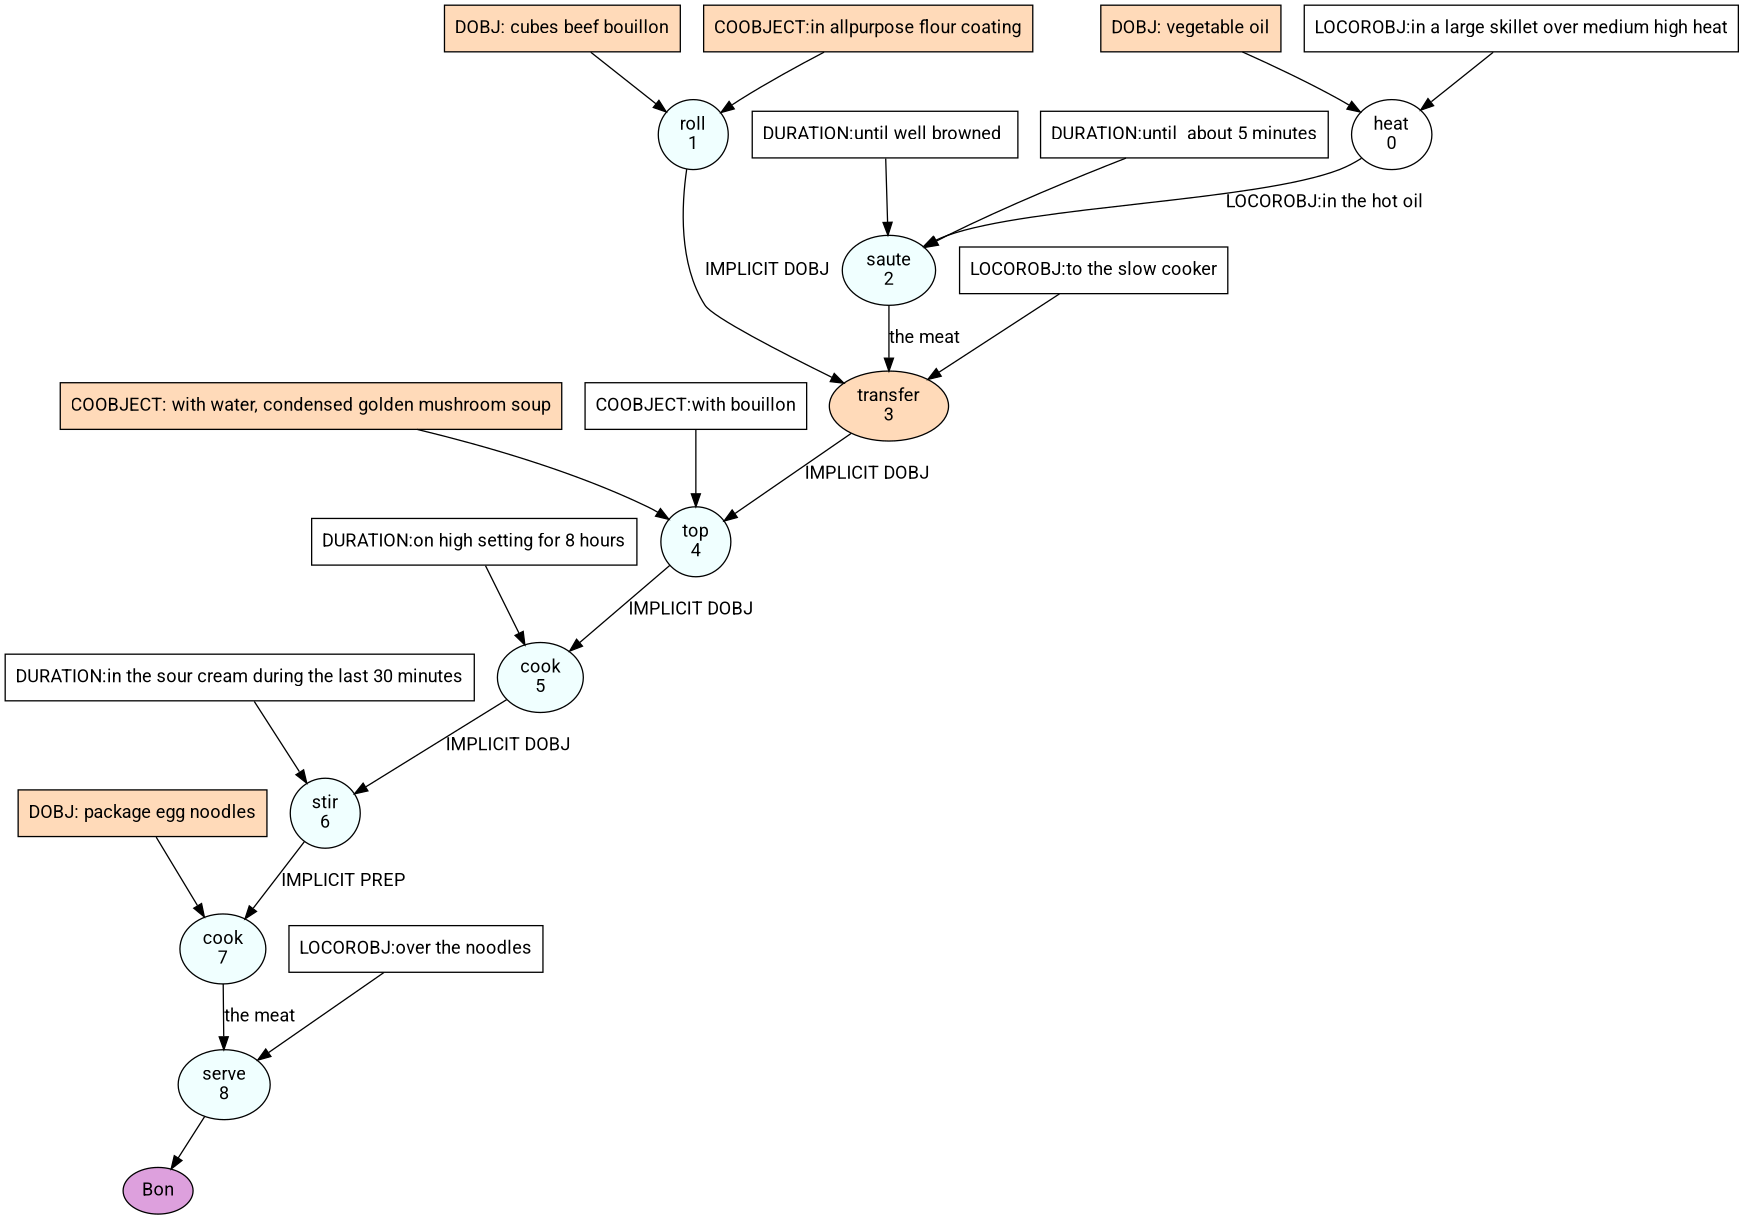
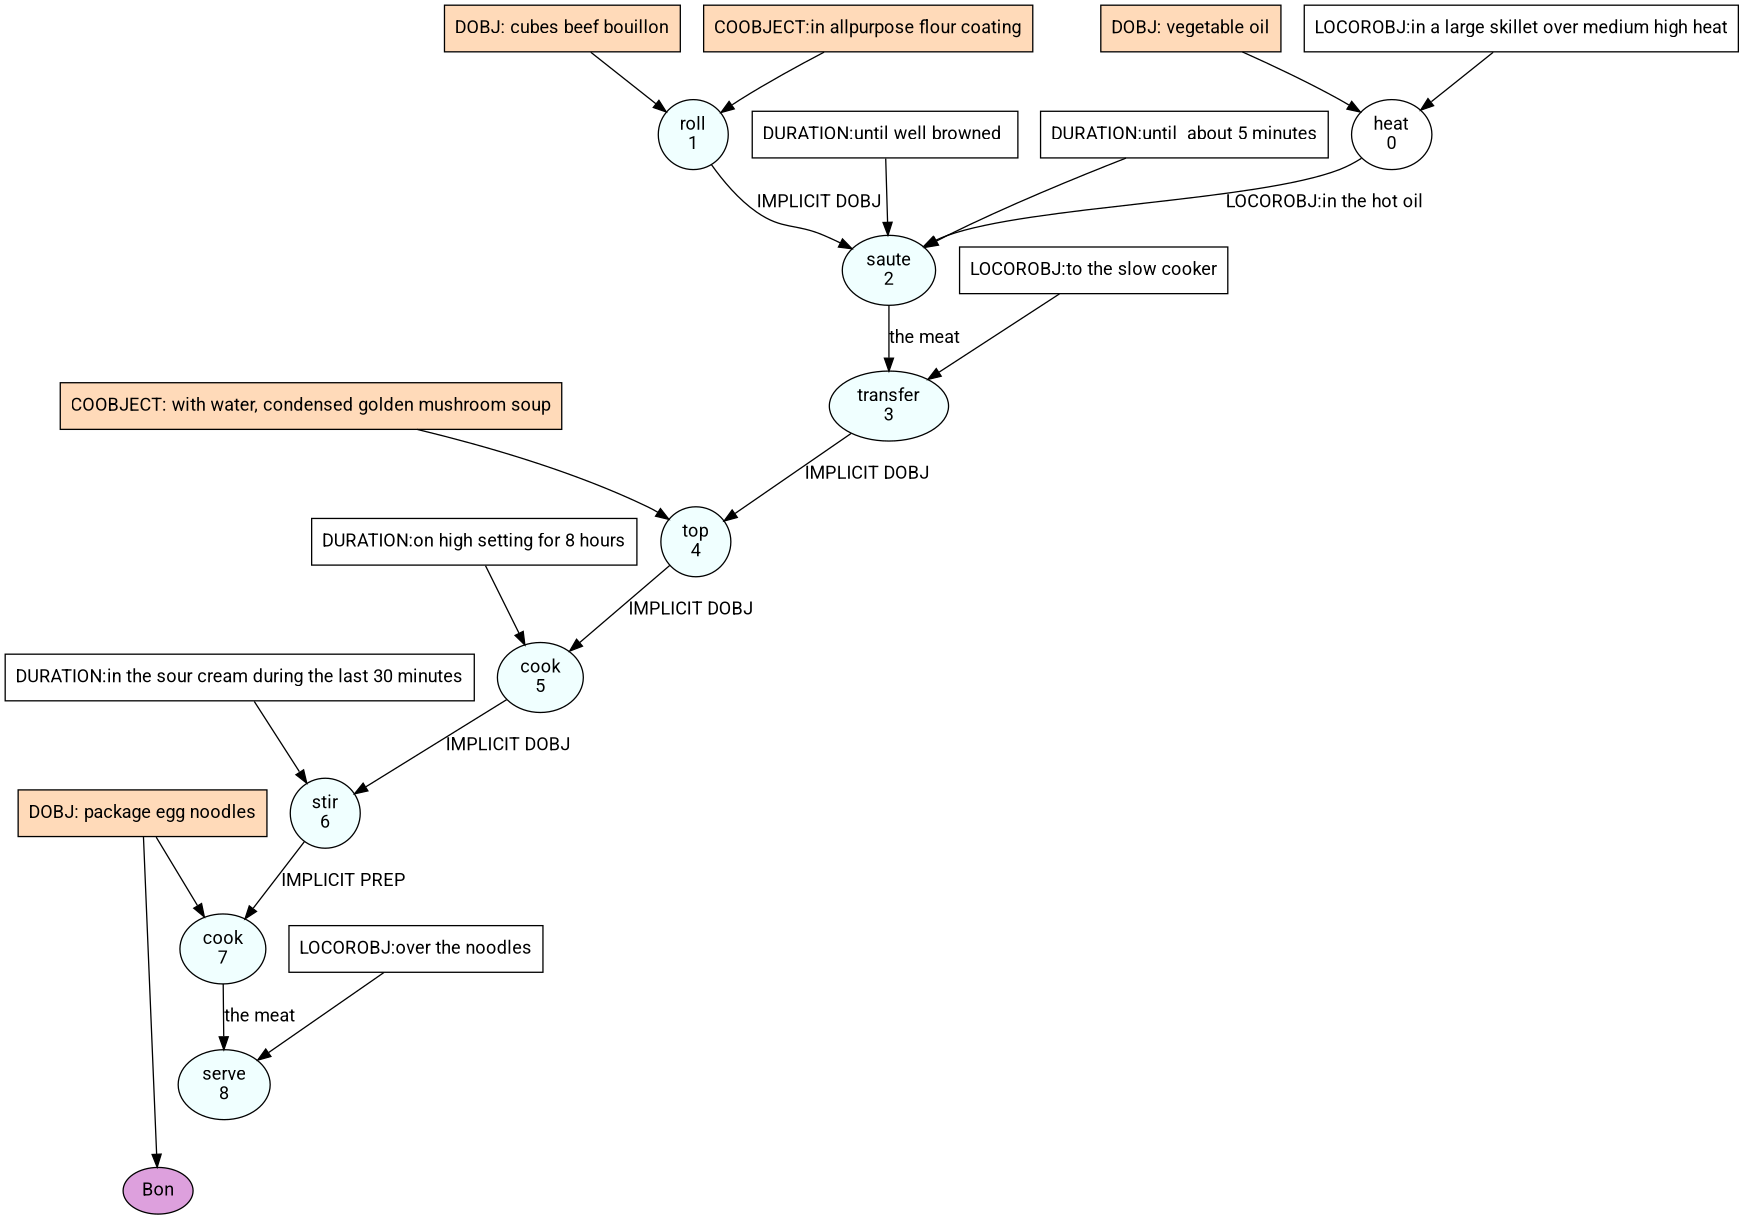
edge "roll 1" -> "transfer 3": now "roll 1" -> "saute 2"
node "COOBJECT:with bouillon": removed
node "transfer 3": fillcolor peachpuff -> azure
edge "serve 8" -> "Bon": now "DOBJ: package egg noodles" -> "Bon"
